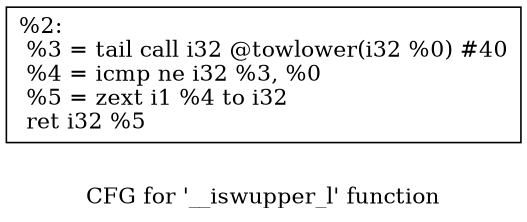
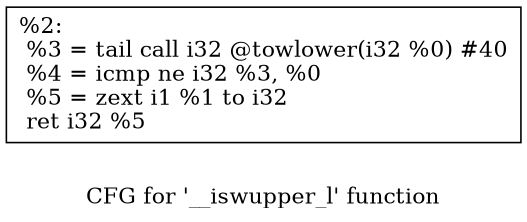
node "%2:": text "%5 = zext i1 %4 to i32" -> "%5 = zext i1 %1 to i32"
